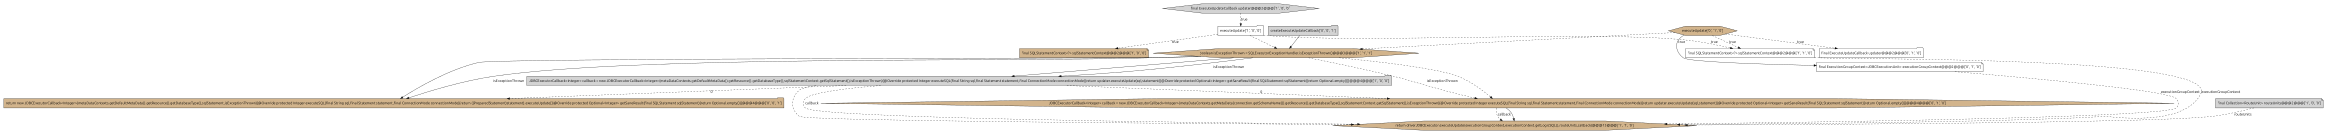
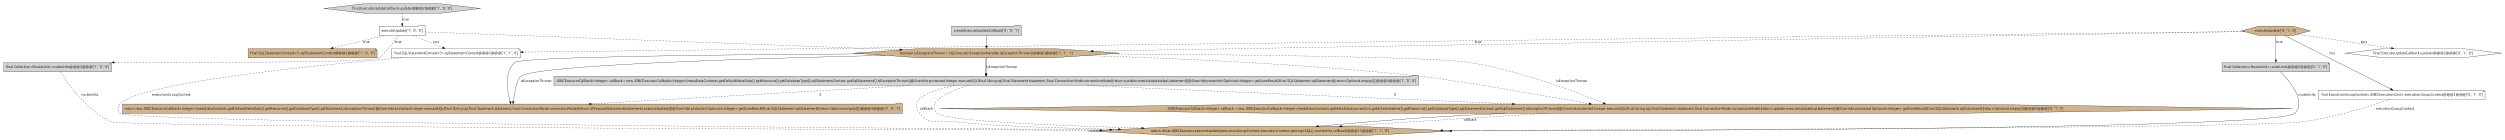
node "final ExecuteUpdateCallback updater@@@2@@@['0', '1', '0']": shape folder -> hexagon
edge "executeUpdate['1', '0', '0']" -> "final Collection<RouteUnit> routeUnits@@@2@@@['1', '0', '0']": added, label "true"
node "final Collection<RouteUnit> routeUnits@@@2@@@['0', '1', '0']": added
